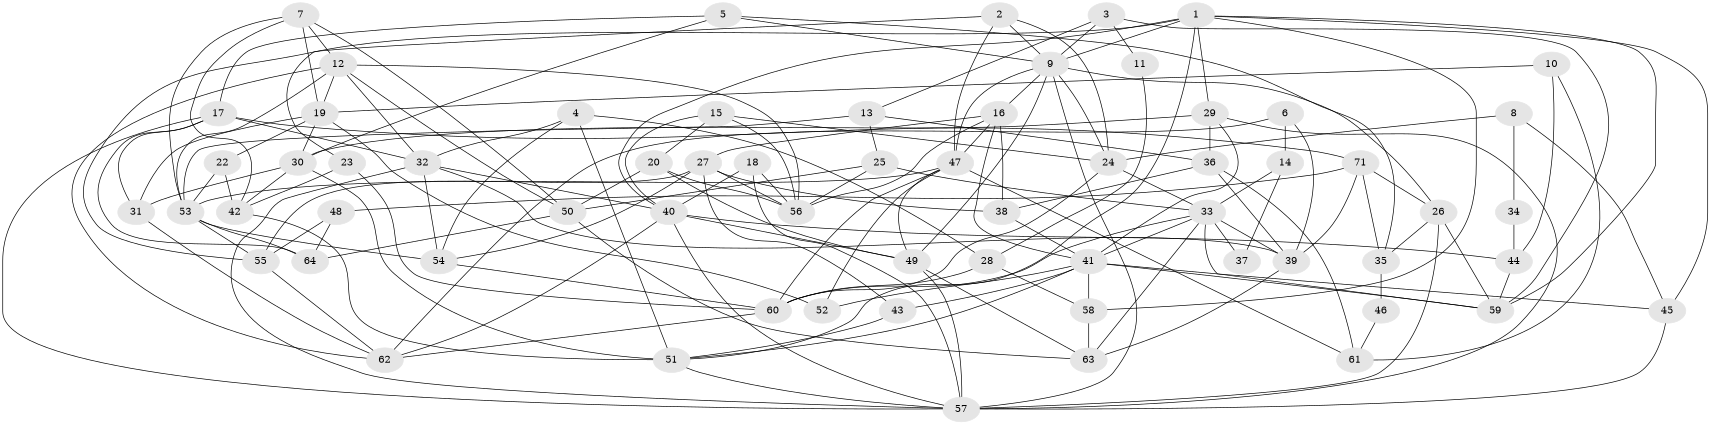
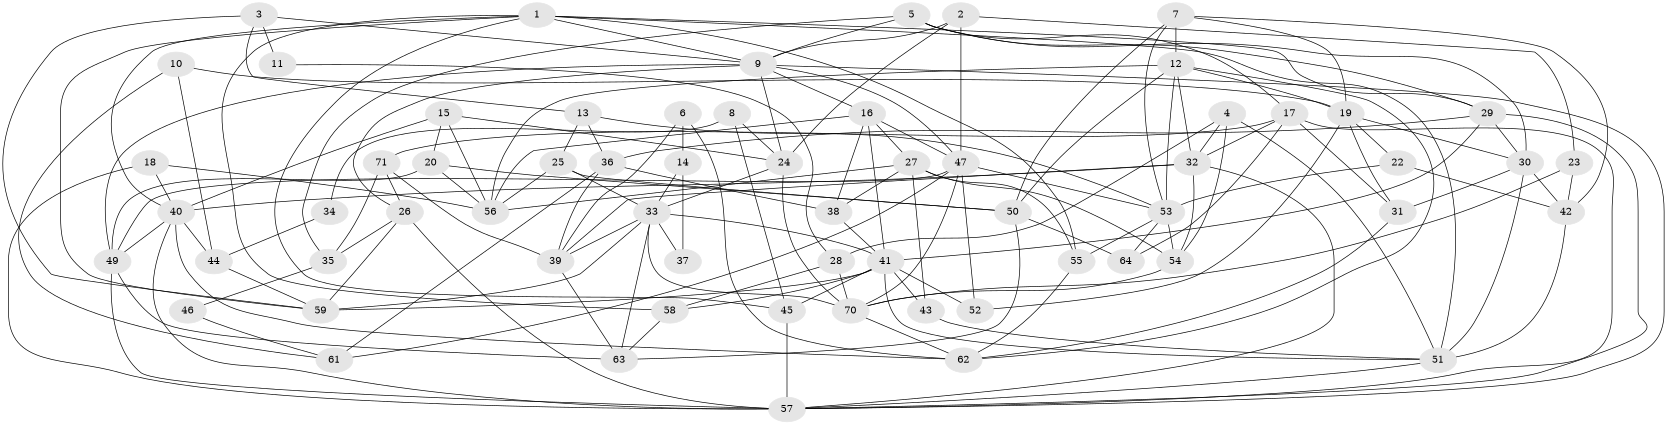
edge "5" -- "29": added
node "48": removed
node "60": label "60" -> "70"
